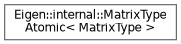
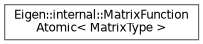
node "Eigen::internal::MatrixType Atomic< MatrixType >": label "Eigen::internal::MatrixType Atomic< MatrixType >" -> "Eigen::internal::MatrixFunction Atomic< MatrixType >"
